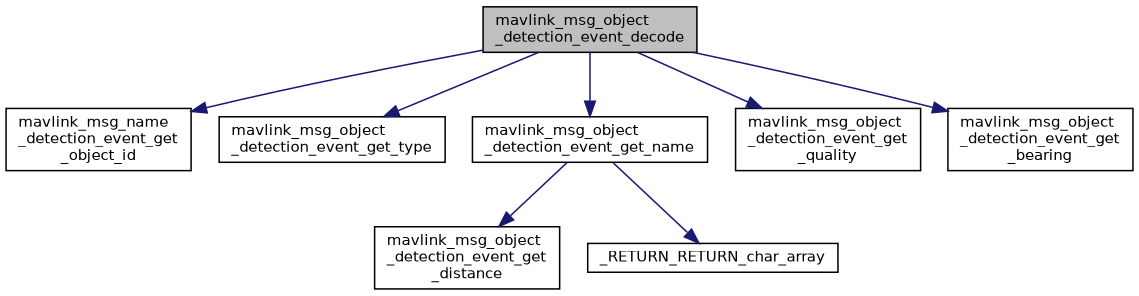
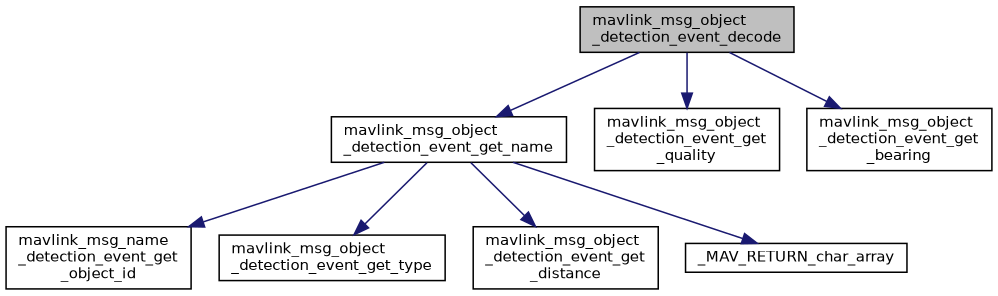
edge "mavlink_msg_object _detection_event_decode" -> "mavlink_msg_name _detection_event_get _object_id": now "mavlink_msg_object _detection_event_get_name" -> "mavlink_msg_name _detection_event_get _object_id"
edge "mavlink_msg_object _detection_event_decode" -> "mavlink_msg_object _detection_event_get_type": now "mavlink_msg_object _detection_event_get_name" -> "mavlink_msg_object _detection_event_get_type"
node "_RETURN_RETURN_char_array": label "_RETURN_RETURN_char_array" -> "_MAV_RETURN_char_array"
